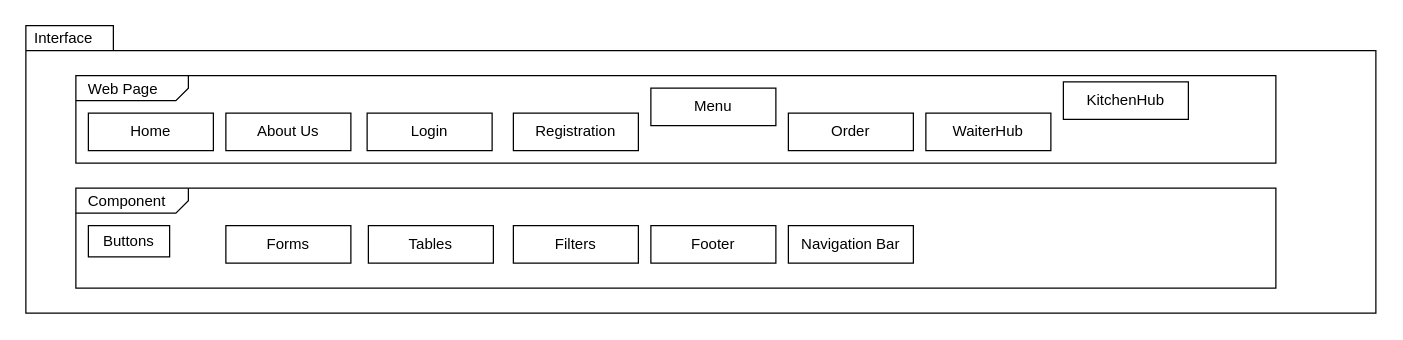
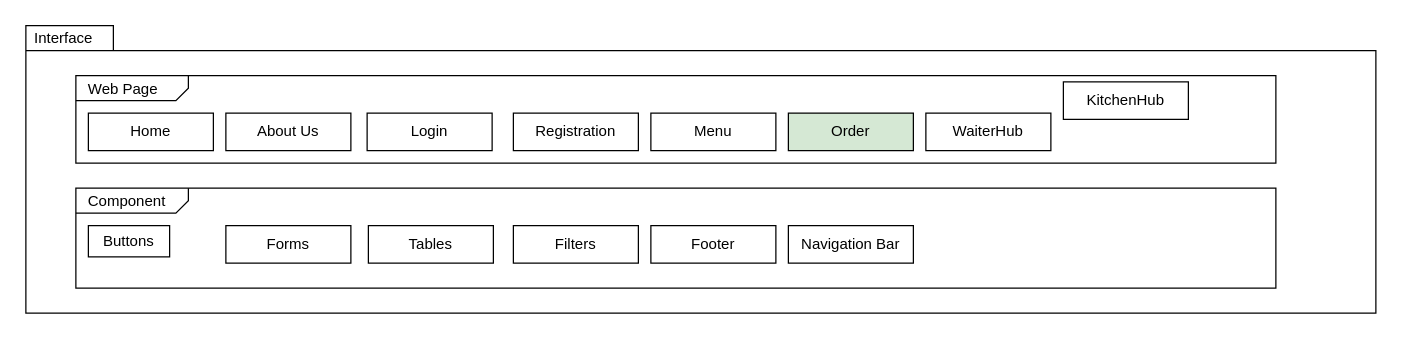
node "Menu": moved (713, 107) -> (713, 132)
node "Order": fillcolor #ffffff -> #d5e8d4
